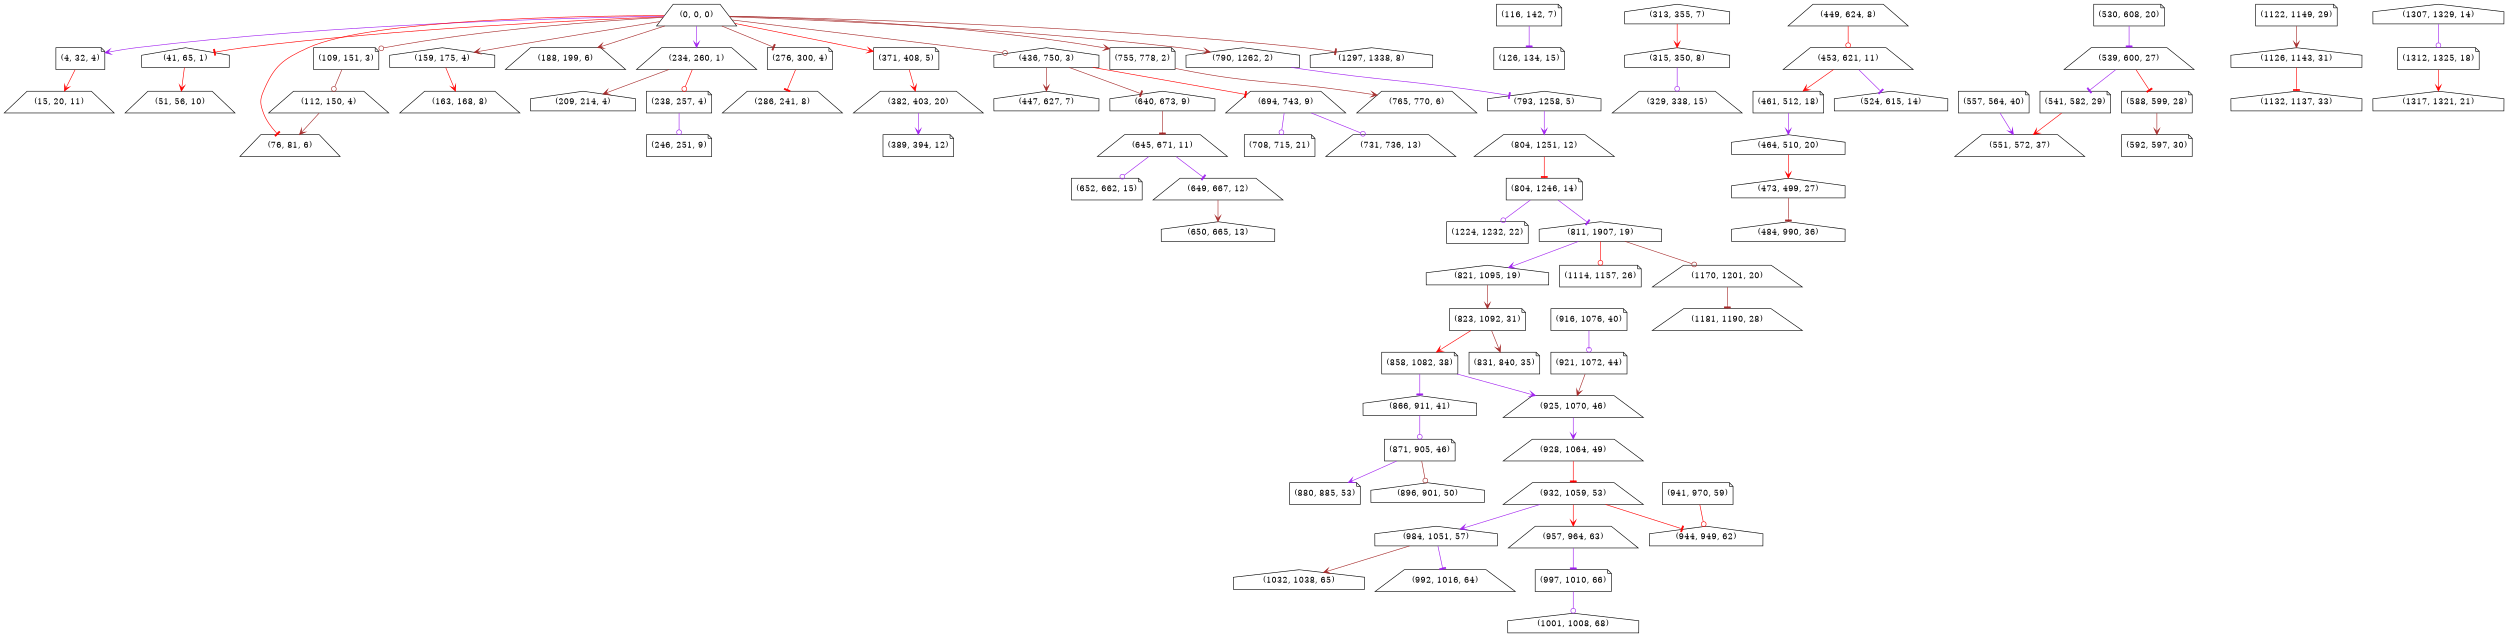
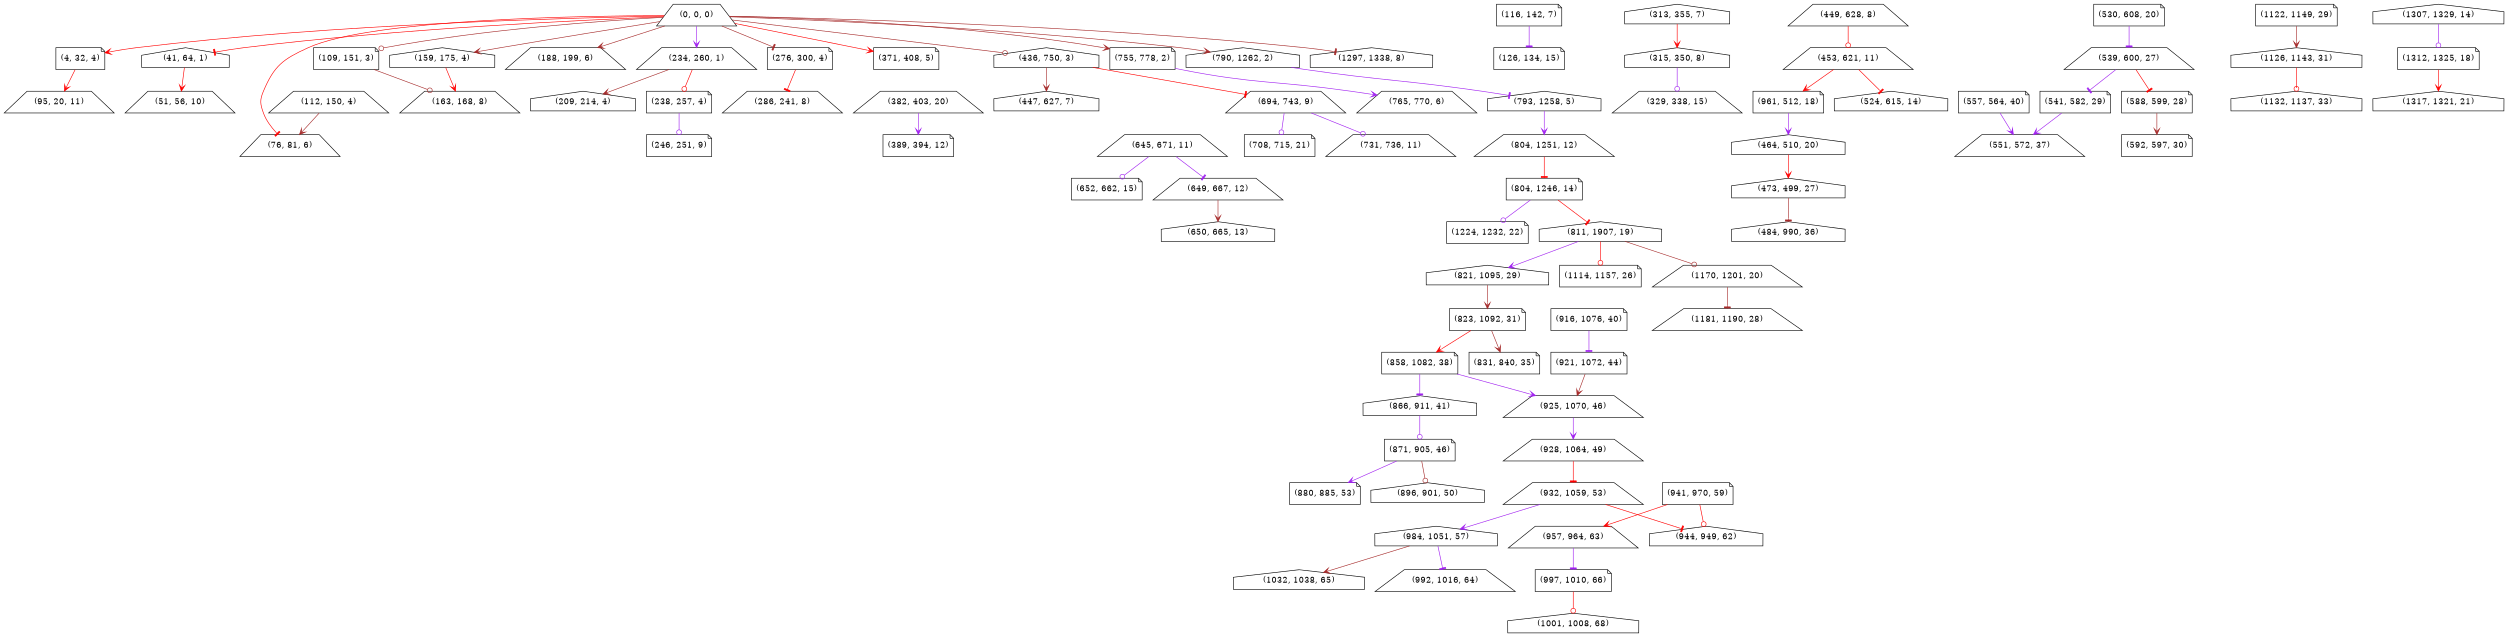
node "(449, 624, 8)": label "(449, 624, 8)" -> "(449, 628, 8)"
edge "(0, 0, 0)" -> "(4, 32, 4)": color purple -> red
node "(41, 65, 1)": label "(41, 65, 1)" -> "(41, 64, 1)"
edge "(371, 408, 5)" -> "(382, 403, 20)": removed
edge "(109, 151, 3)" -> "(112, 150, 4)": now "(109, 151, 3)" -> "(163, 168, 8)"
edge "(1126, 1143, 31)" -> "(1132, 1137, 33)": arrowhead tee -> odot
edge "(453, 621, 11)" -> "(524, 615, 14)": color purple -> red
edge "(755, 778, 2)" -> "(765, 770, 6)": color brown -> purple
node "(15, 20, 11)": label "(15, 20, 11)" -> "(95, 20, 11)"
node "(640, 673, 9)": removed
node "(461, 512, 18)": label "(461, 512, 18)" -> "(961, 512, 18)"
edge "(541, 582, 29)" -> "(551, 572, 37)": color red -> purple
node "(731, 736, 13)": label "(731, 736, 13)" -> "(731, 736, 11)"
edge "(804, 1246, 14)" -> "(811, 1907, 19)": color purple -> red
node "(821, 1095, 19)": label "(821, 1095, 19)" -> "(821, 1095, 29)"
edge "(916, 1076, 40)" -> "(921, 1072, 44)": arrowhead odot -> tee
edge "(932, 1059, 53)" -> "(957, 964, 63)": now "(941, 970, 59)" -> "(957, 964, 63)"
edge "(997, 1010, 66)" -> "(1001, 1008, 68)": color purple -> red
